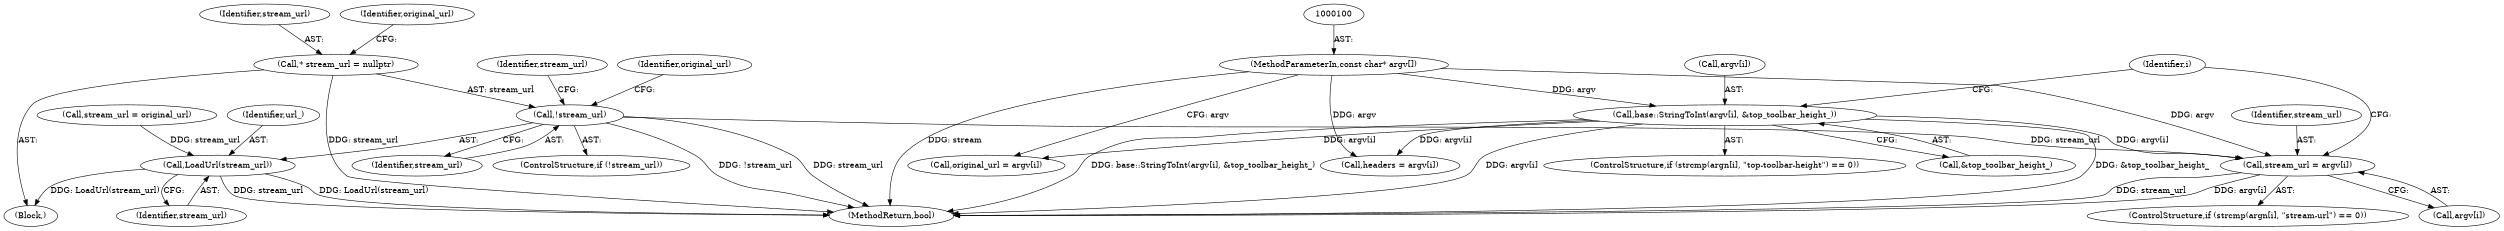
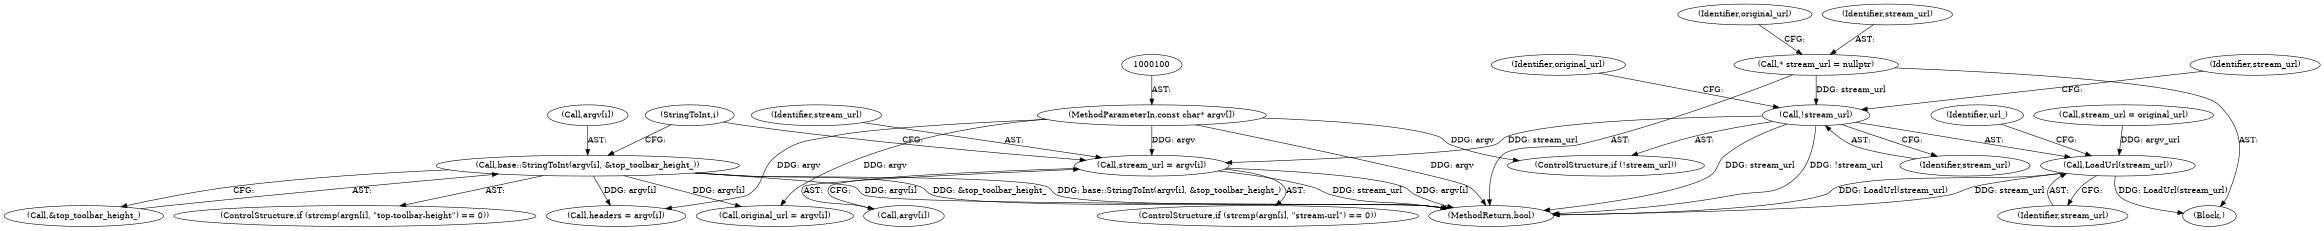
node "(Identifier,i)": label "(Identifier,i)" -> "(StringToInt,i)"
edge "(MethodParameterIn,const char* argv[])" -> "(Call,base::StringToInt(argv[i], &top_toolbar_height_))": now "(MethodParameterIn,const char* argv[])" -> "(ControlStructure,if (!stream_url))"
edge "(Call,* stream_url = nullptr)" -> "(Call,!stream_url)": label "AST: stream_url" -> "DDG: stream_url"
edge "(MethodParameterIn,const char* argv[])" -> "(Call,original_url = argv[i])": label "CFG: argv" -> "DDG: argv"
edge "(Call,base::StringToInt(argv[i], &top_toolbar_height_))" -> "(Call,stream_url = argv[i])": removed, label "DDG: argv[i]"
edge "(Call,stream_url = original_url)" -> "(Call,LoadUrl(stream_url))": label "DDG: stream_url" -> "DDG: argv_url"
edge "(Identifier,url_)" -> "(Call,LoadUrl(stream_url))": label "AST: " -> "CFG: "
edge "(Call,* stream_url = nullptr)" -> "(MethodReturn,bool)": label "DDG: stream_url" -> "AST: "
edge "(MethodParameterIn,const char* argv[])" -> "(MethodReturn,bool)": label "DDG: stream" -> "DDG: argv"
